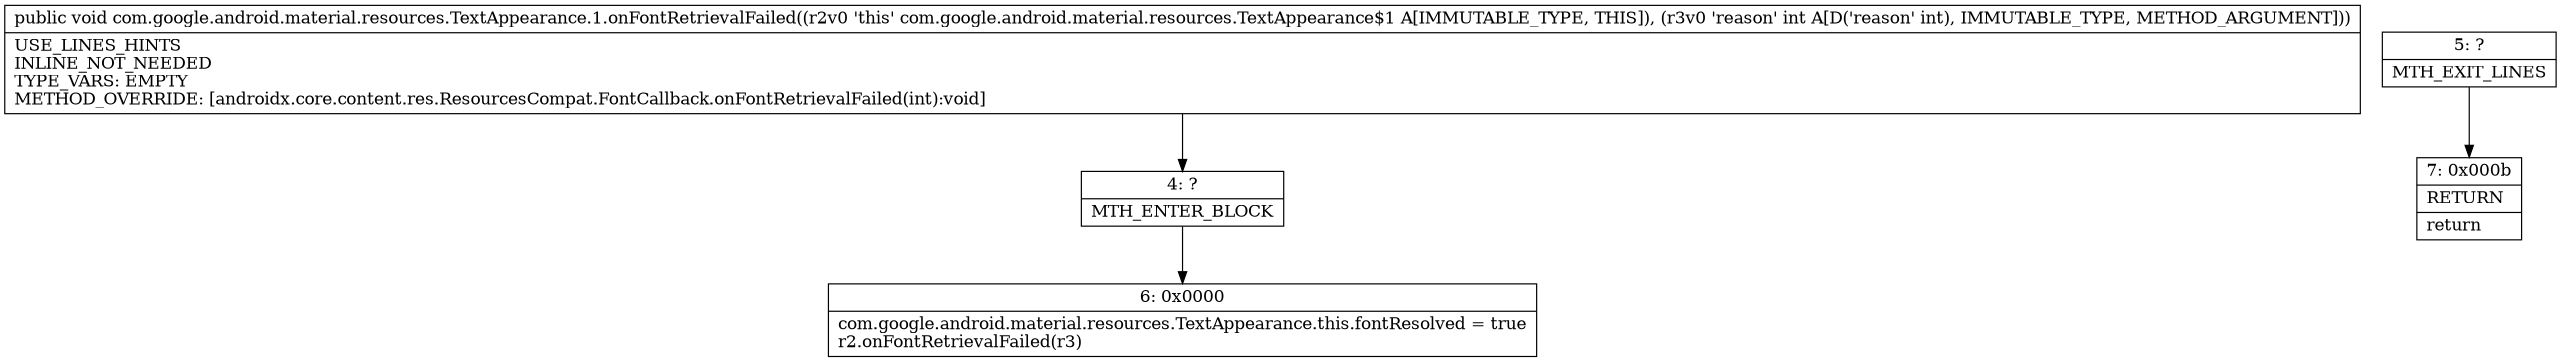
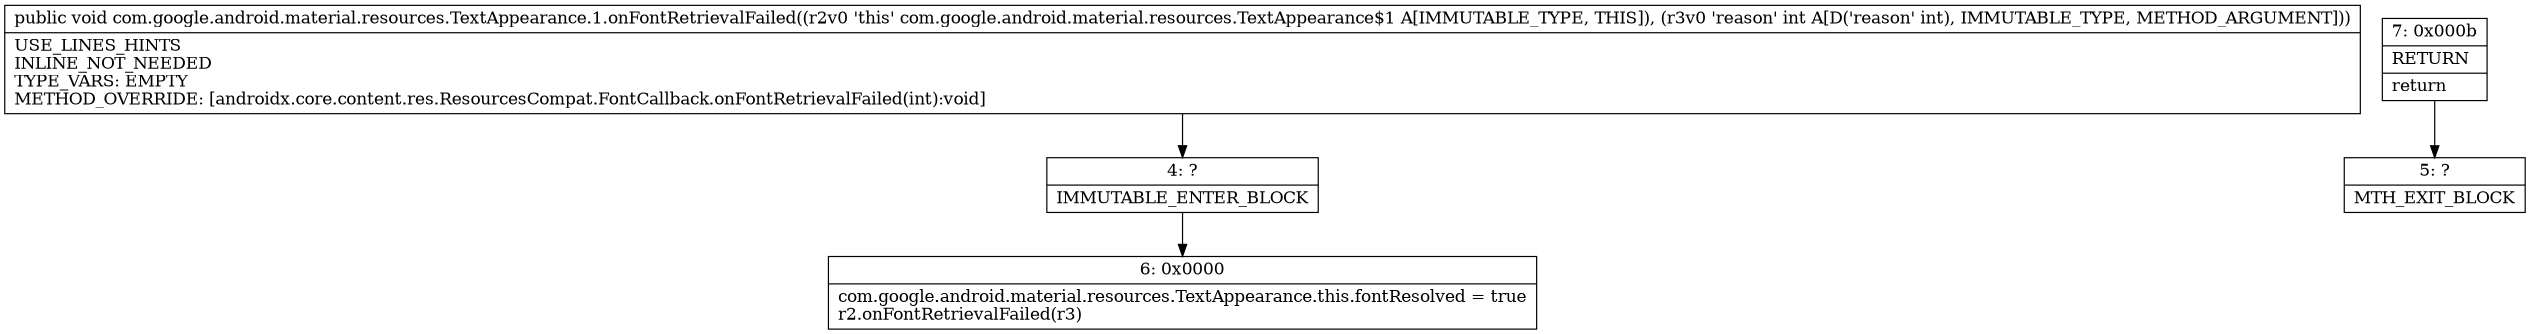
node "5: ?": text "MTH_EXIT_LINES" -> "MTH_EXIT_BLOCK"
edge "5: ?" -> "7: 0x000b": reversed
node "4: ?": text "MTH_ENTER_BLOCK" -> "IMMUTABLE_ENTER_BLOCK"
